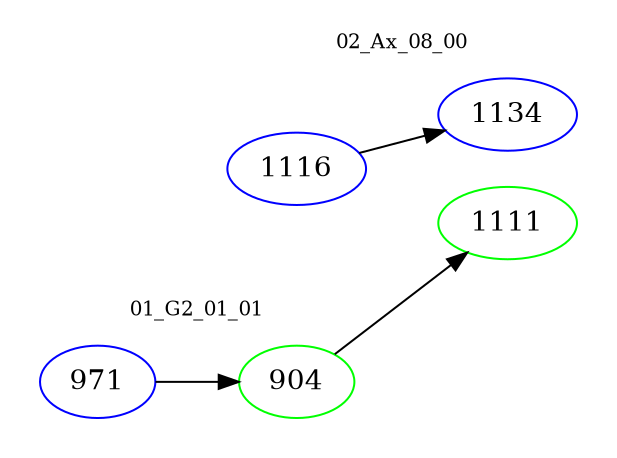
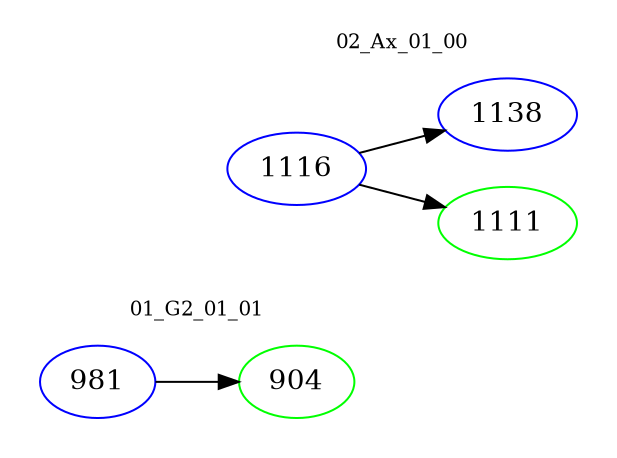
cluster "02_Ax_08_00": label "02_Ax_08_00" -> "02_Ax_01_00"
node "1134": label "1134" -> "1138"
edge "904" -> "1111": now "1116" -> "1111"
node "971": label "971" -> "981"
